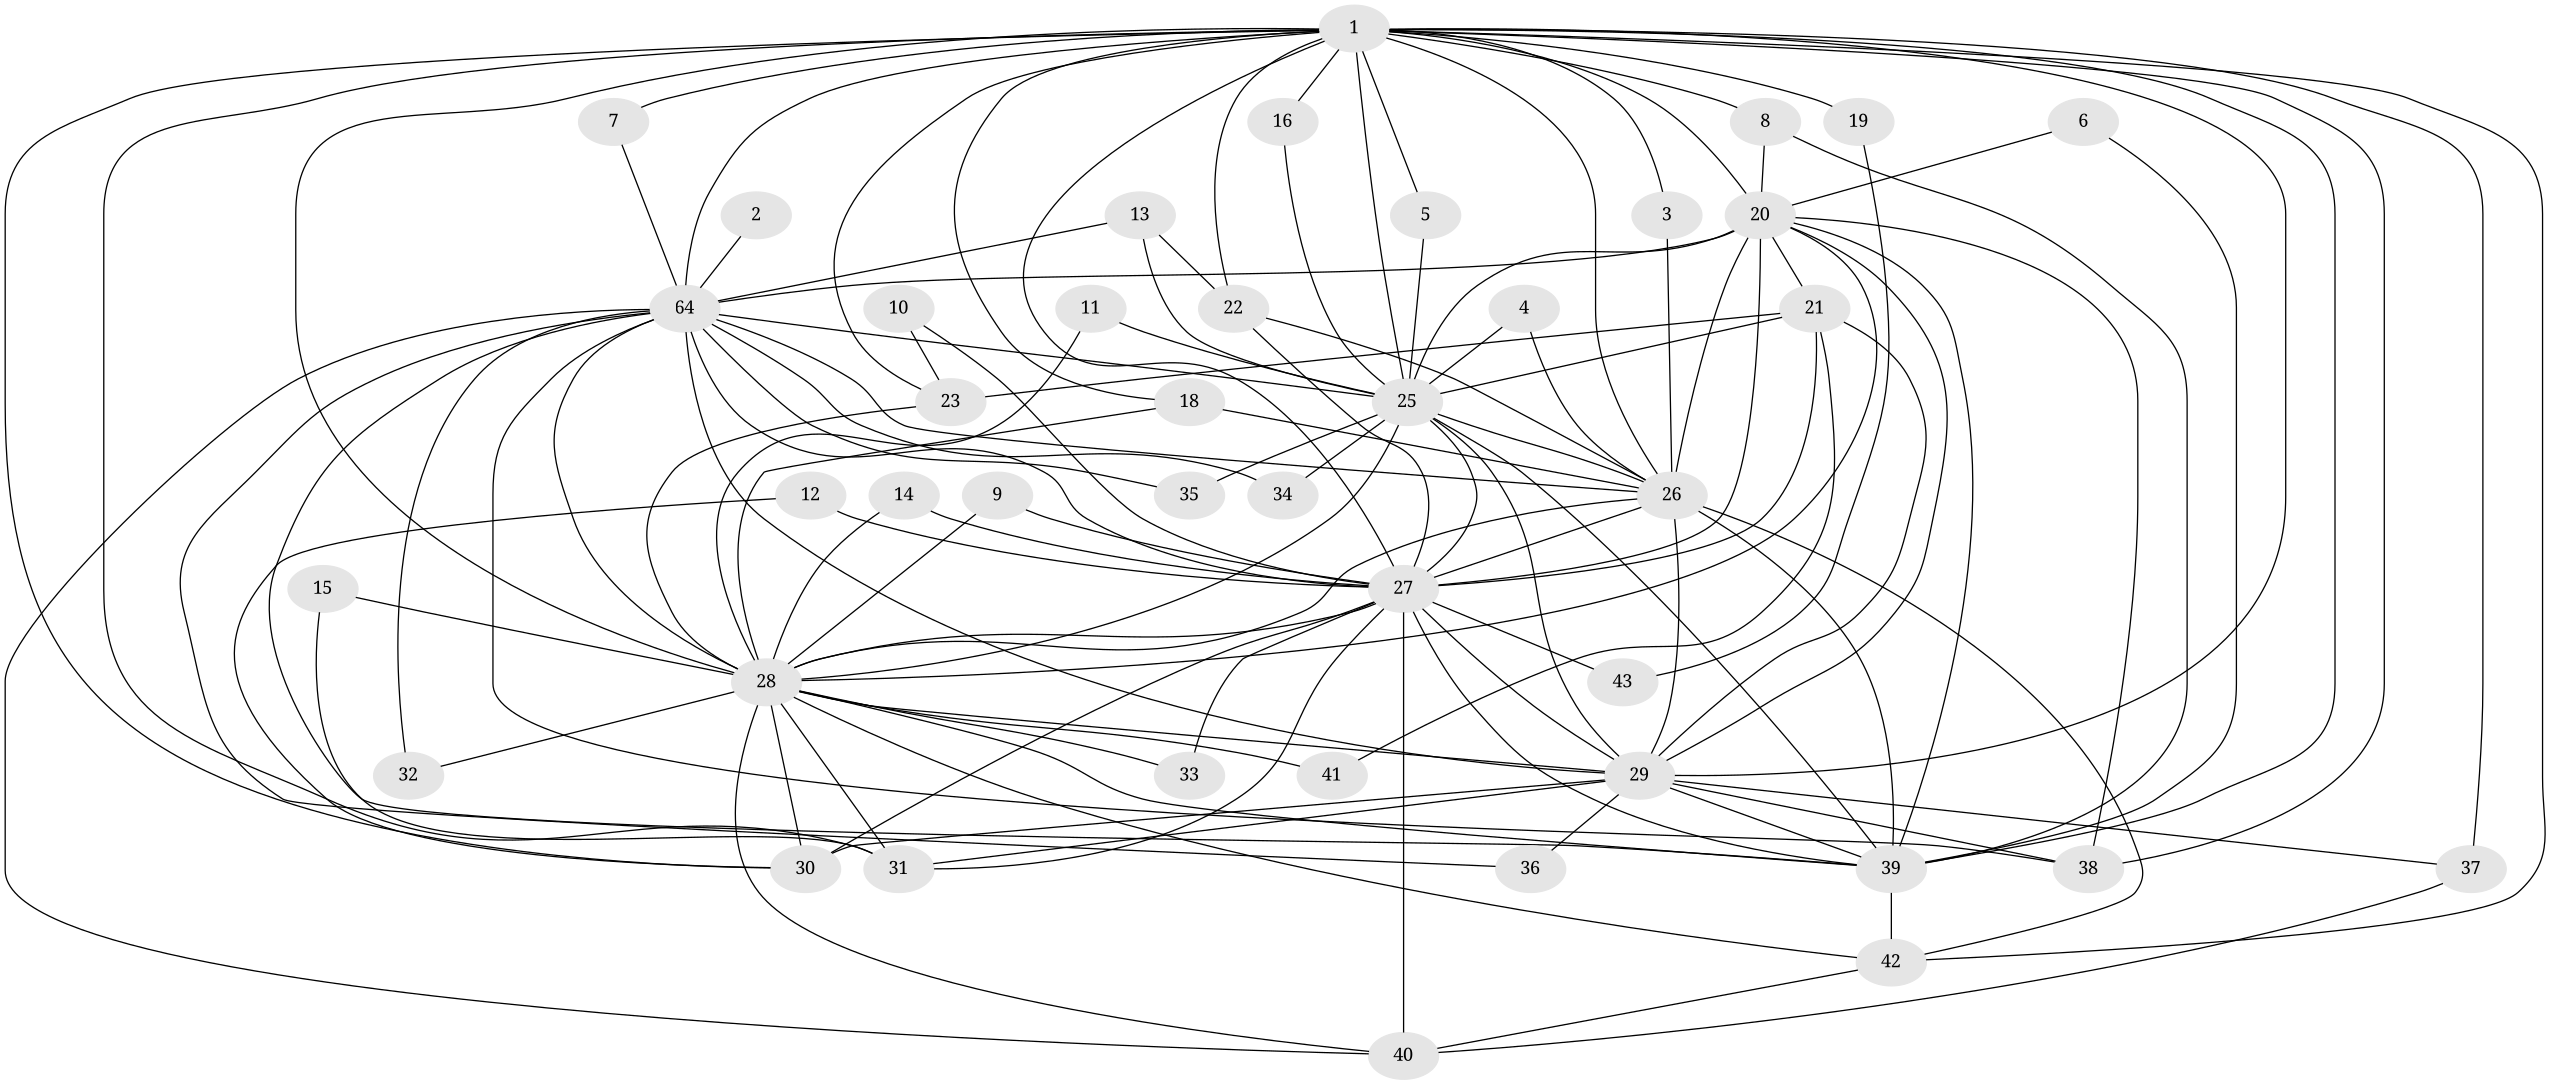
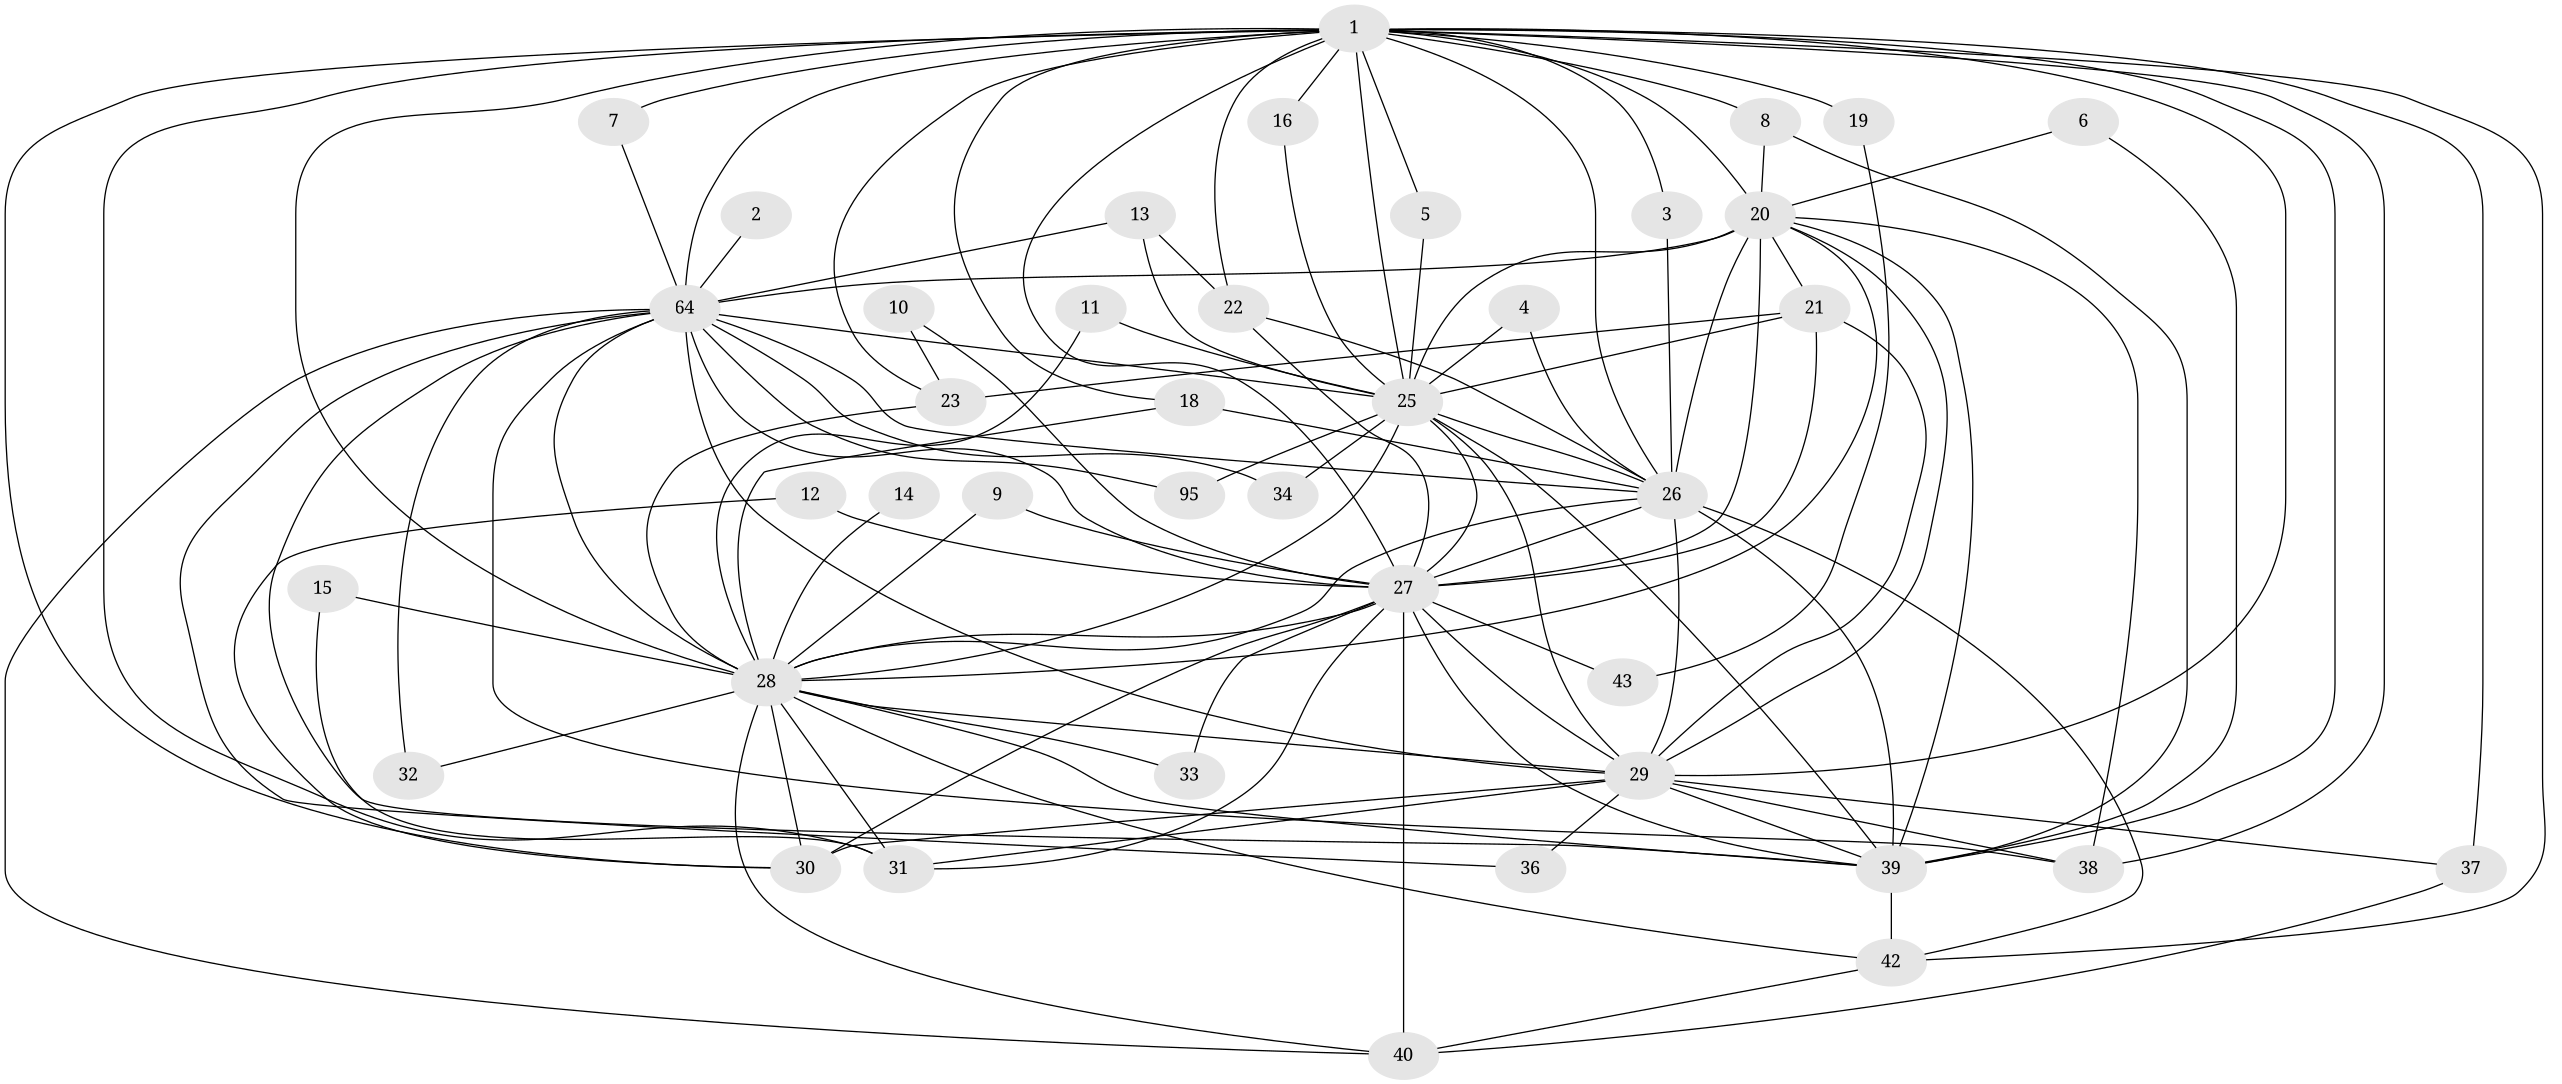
node "35": label "35" -> "95"
edge "14" -- "27": removed
node "41": removed
